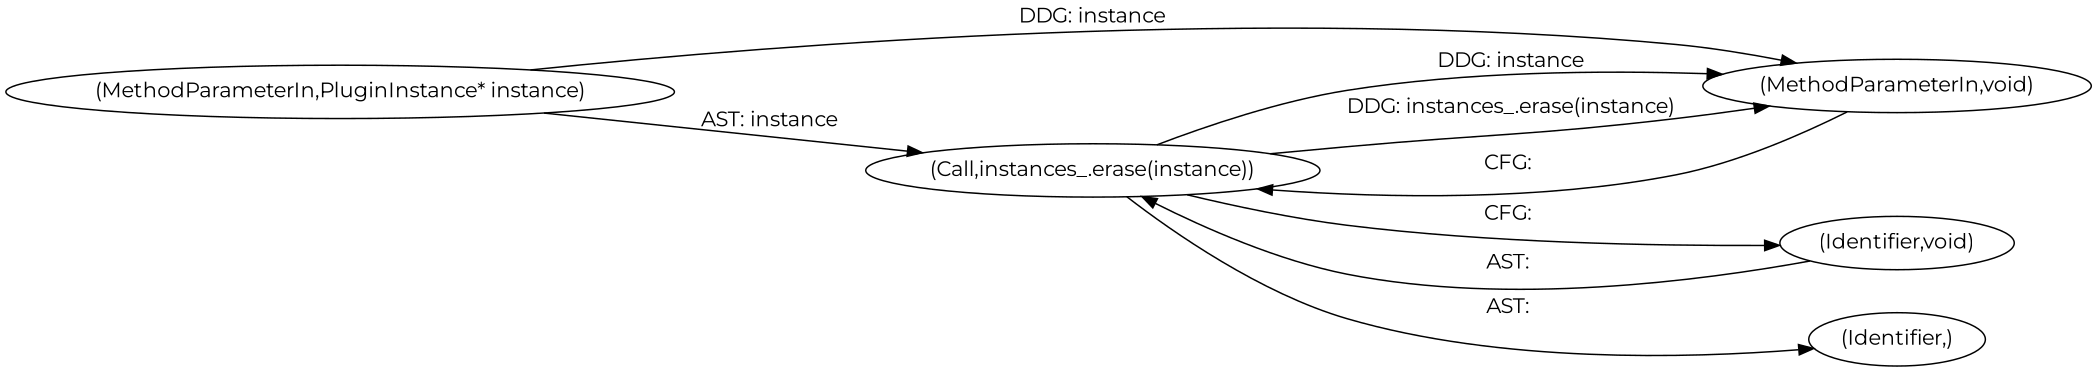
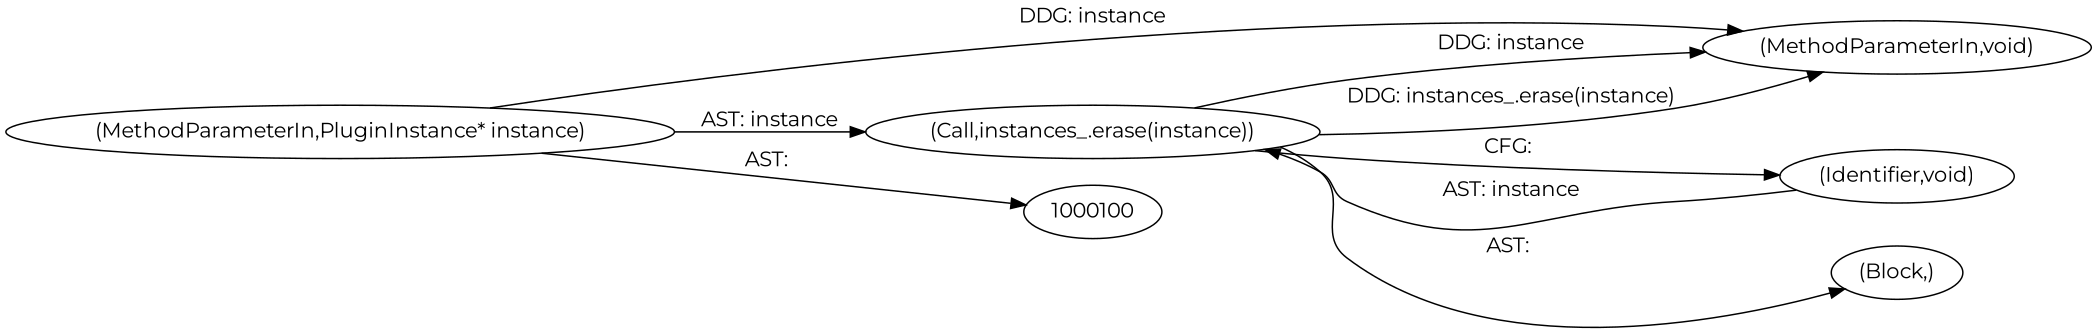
edge "(MethodParameterIn,void)" -> "(Call,instances_.erase(instance))": removed, label "CFG:"
node "1000100": added
edge "(Identifier,void)" -> "(Call,instances_.erase(instance))": label "AST: " -> "AST: instance"
node "(Identifier,)": label "(Identifier,)" -> "(Block,)"
